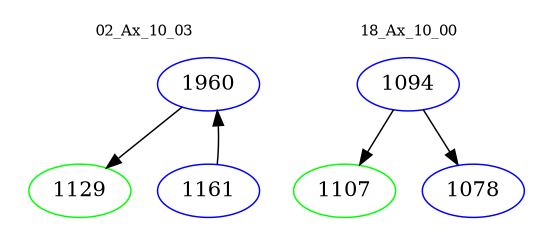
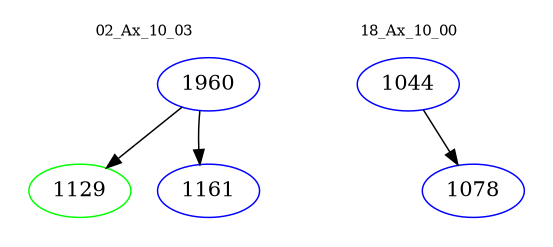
node "1094": label "1094" -> "1044"
edge "1161" -> "1960": reversed
node "1107": removed
